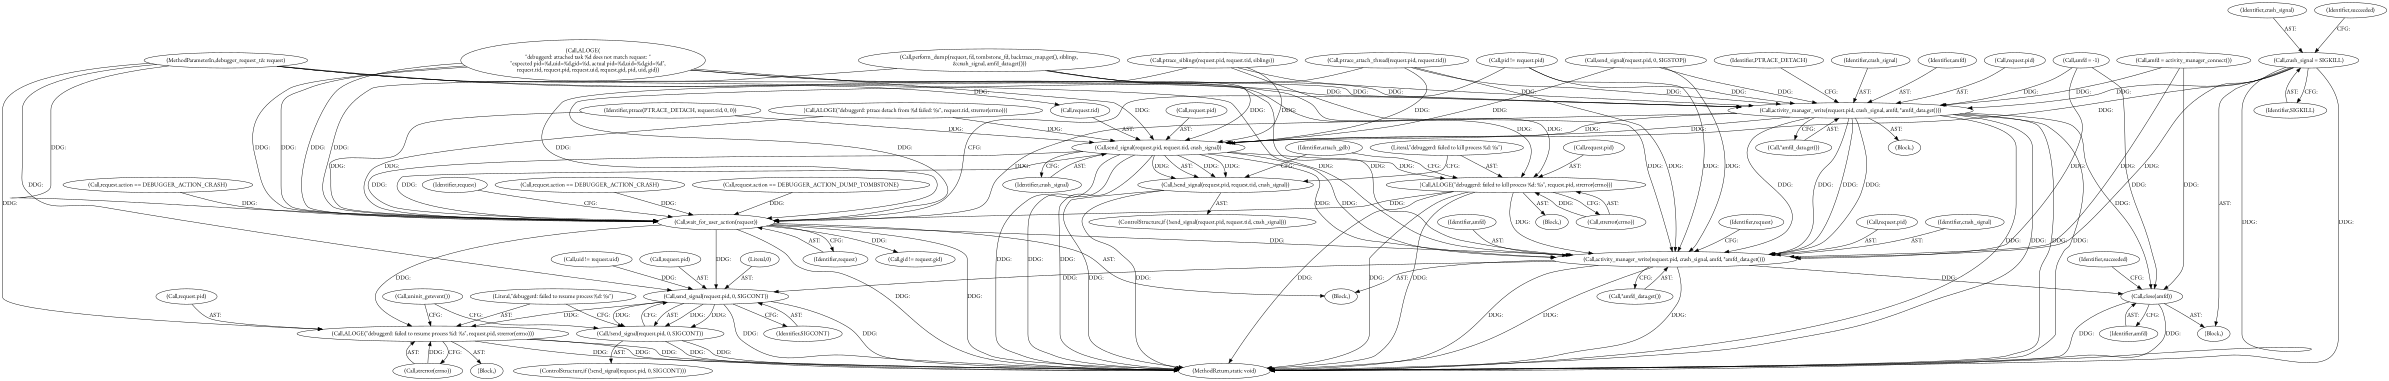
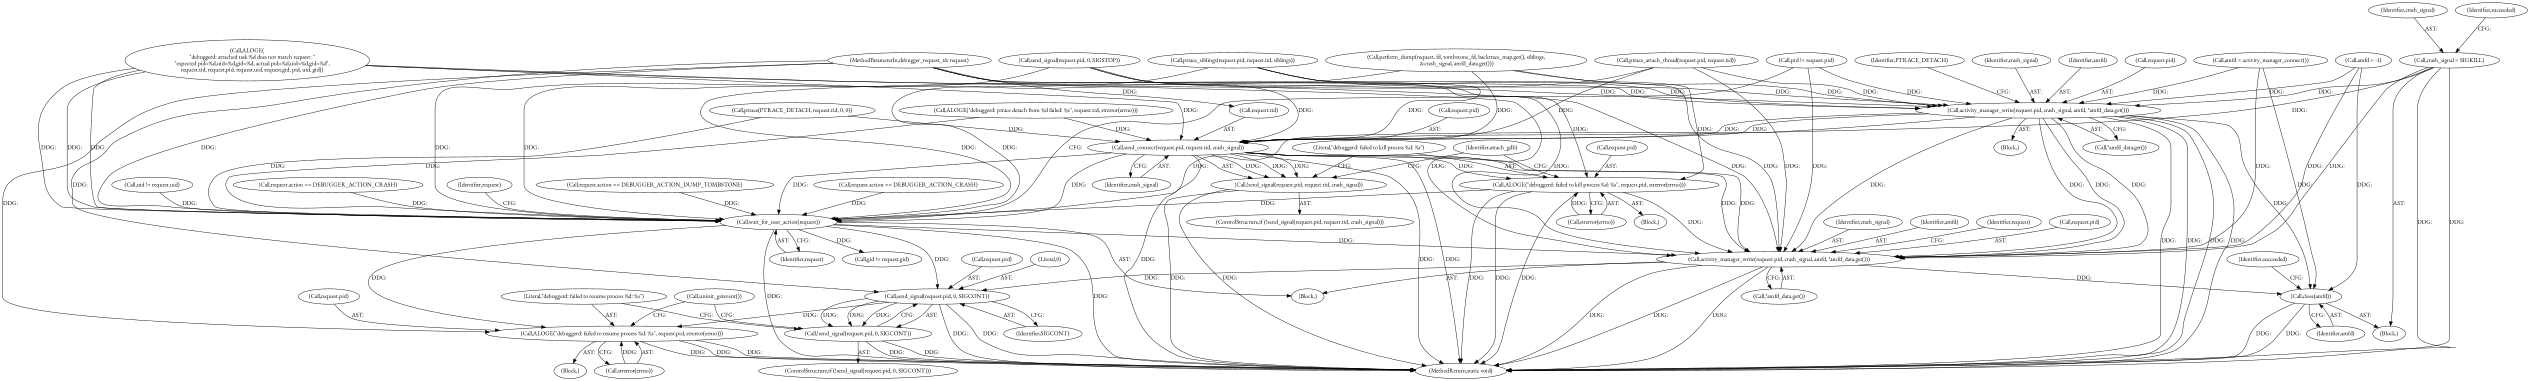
edge "(Call,send_signal(request.pid, 0, SIGSTOP))" -> "(Call,wait_for_user_action(request))": added, label "DDG:"
node "(Identifier,ptrace(PTRACE_DETACH, request.tid, 0, 0))": label "(Identifier,ptrace(PTRACE_DETACH, request.tid, 0, 0))" -> "(Call,ptrace(PTRACE_DETACH, request.tid, 0, 0))"
node "(Identifier,SIGKILL)": removed
node "(Call,send_signal(request.pid, request.tid, crash_signal))": label "(Call,send_signal(request.pid, request.tid, crash_signal))" -> "(Call,send_connect(request.pid, request.tid, crash_signal))"
edge "(Call,uid != request.uid)" -> "(Call,send_signal(request.pid, 0, SIGCONT))": now "(Call,uid != request.uid)" -> "(Call,wait_for_user_action(request))"
